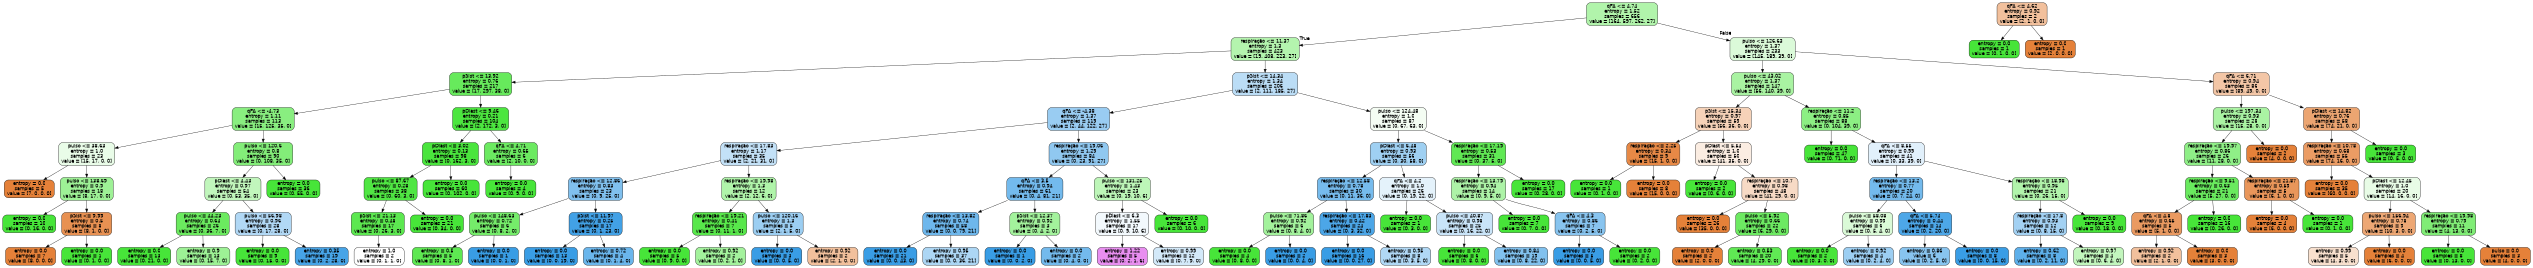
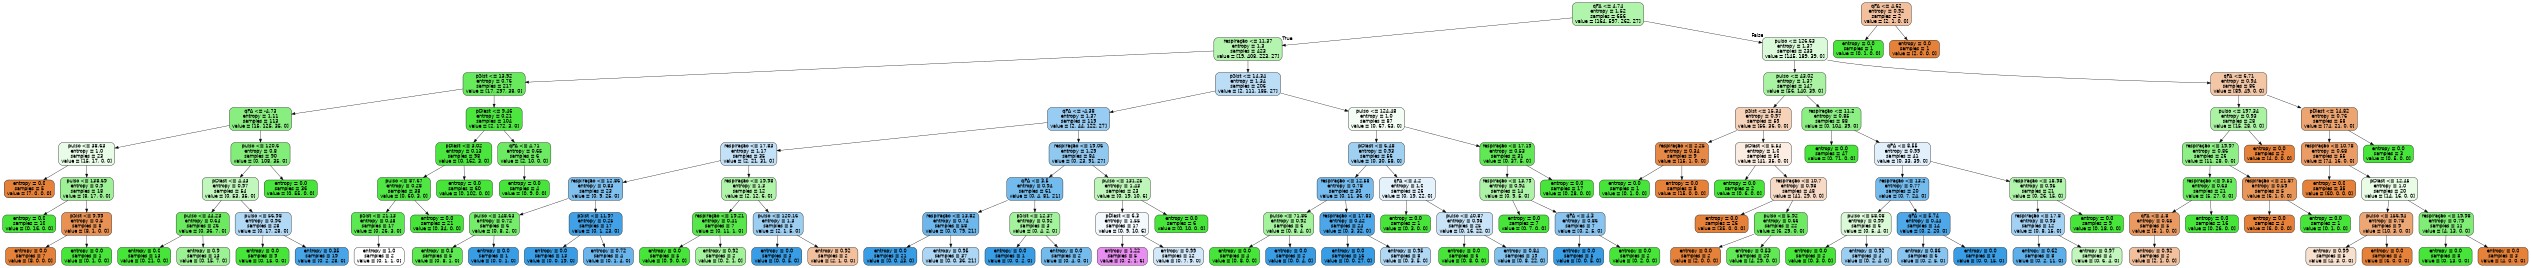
node "entropy = 0.86 value = 6 value = [0, 2, 5, 0]": label "entropy = 0.86 value = 6 value = [0, 2, 5, 0]" -> "entropy = 0.86 samples = 6 value = [0, 2, 5, 0]"
node "entropy = 0.0 samples = 3 value = [3, 0, 0, 0]": removed
node "pulso = 0.0 samples = 3 value = [4, 0, 0, 0]": label "pulso = 0.0 samples = 3 value = [4, 0, 0, 0]" -> "entropy = 0.0 samples = 3 value = [4, 0, 0, 0]"
